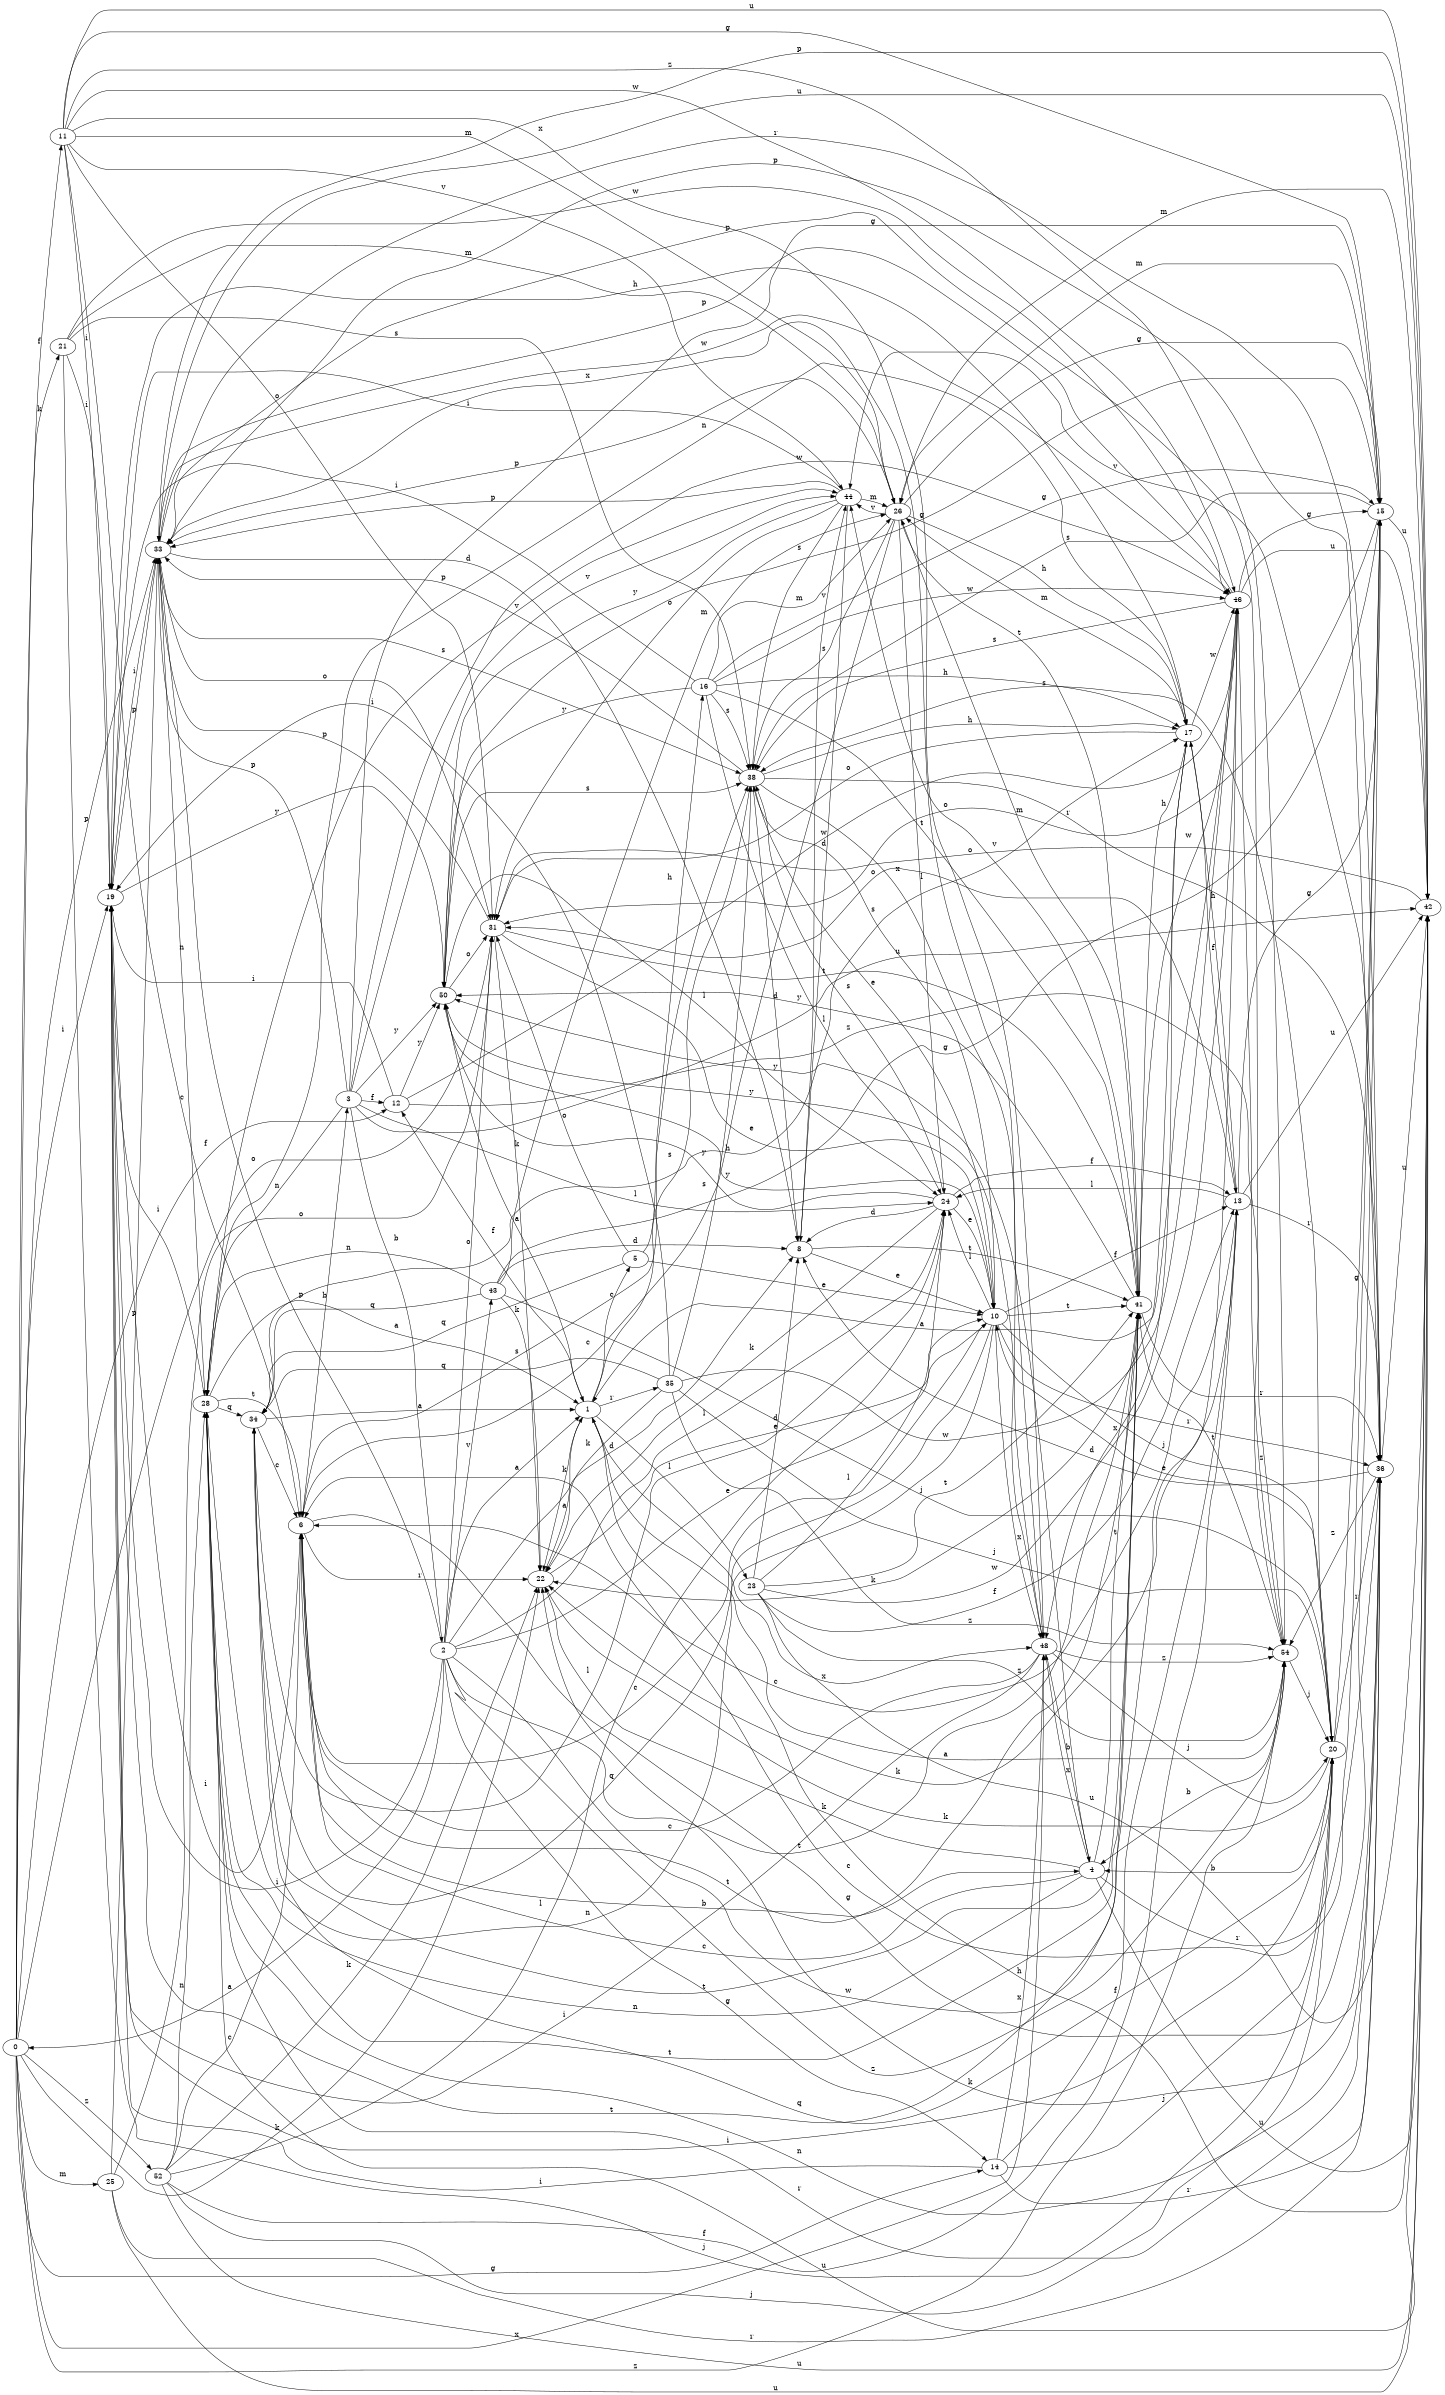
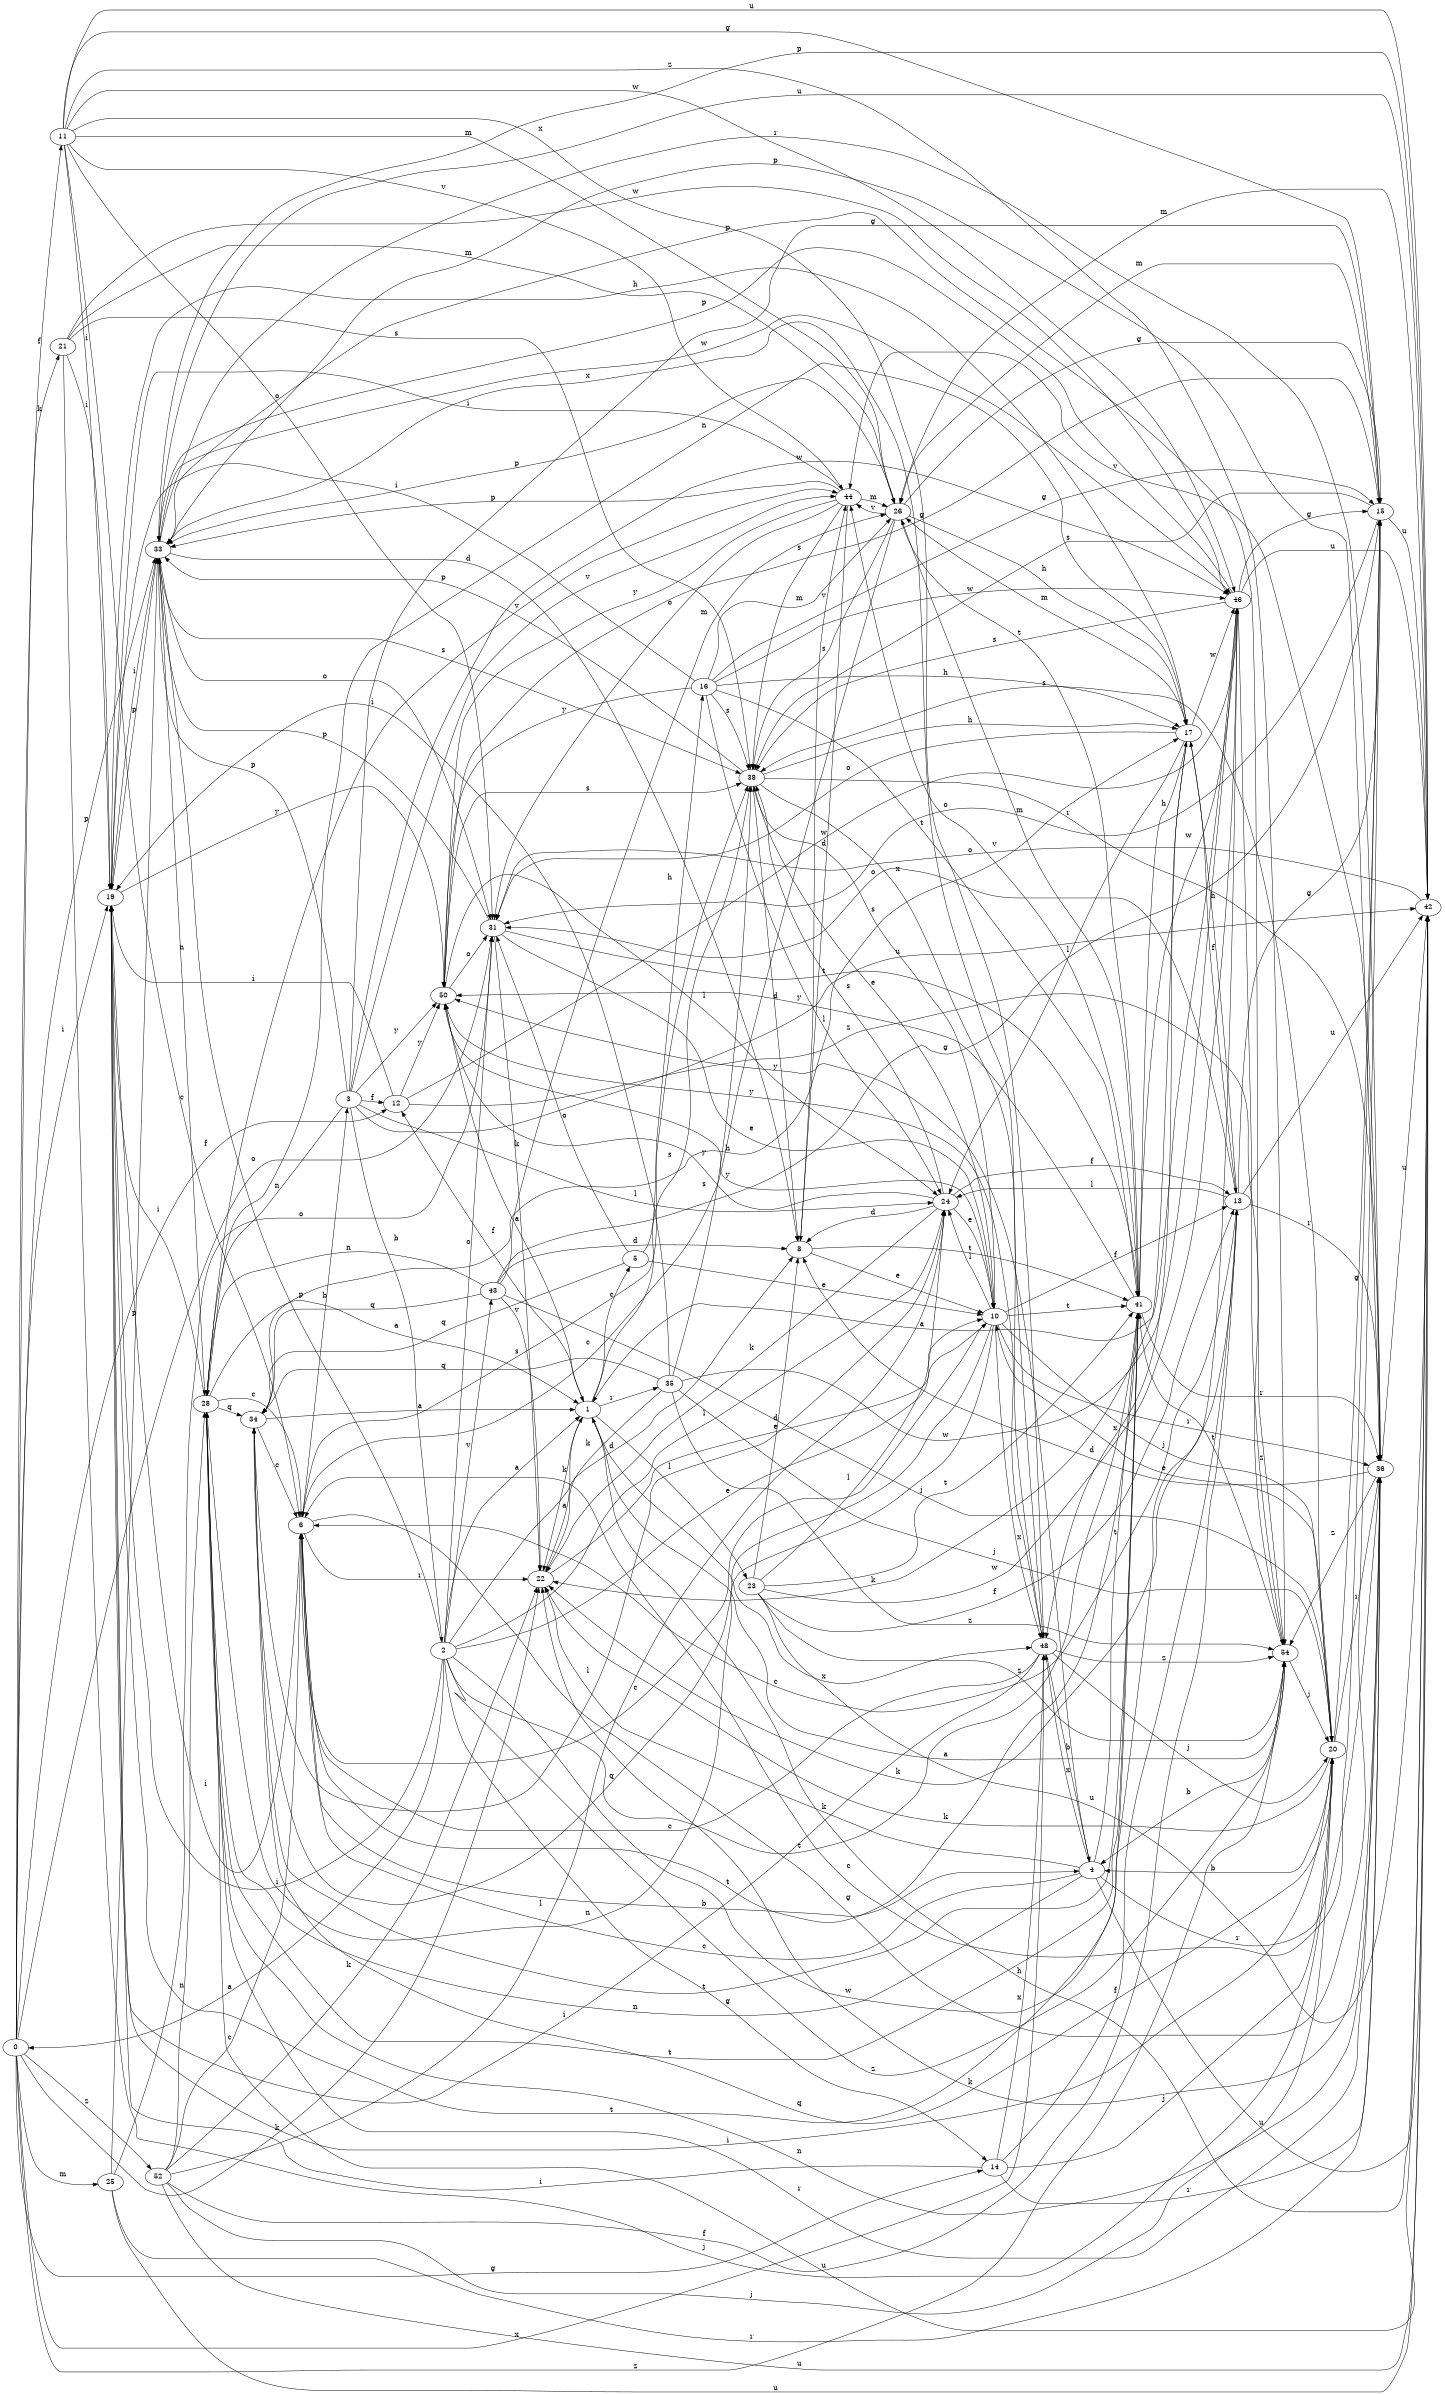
edge "26" -> "24": now "17" -> "24"
edge "43" -> "22": label "k" -> "v"
edge "28" -> "6": label "t" -> "c"
